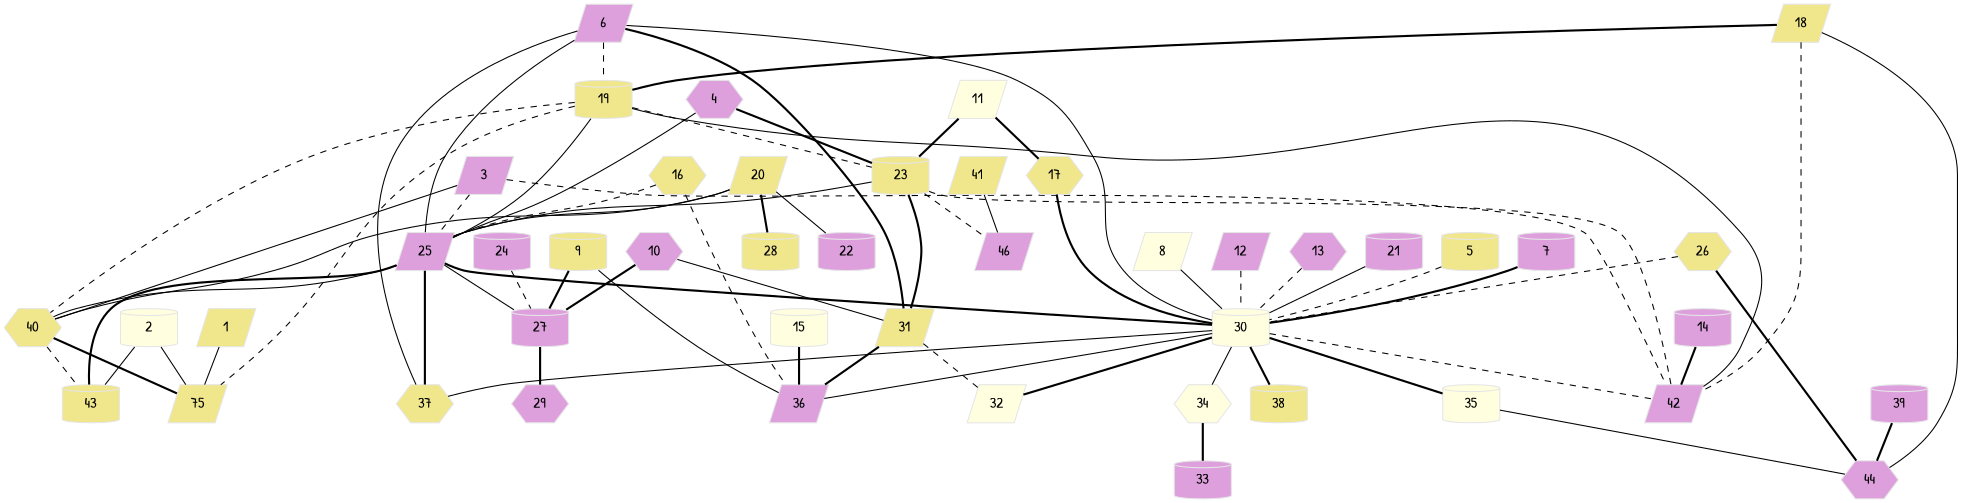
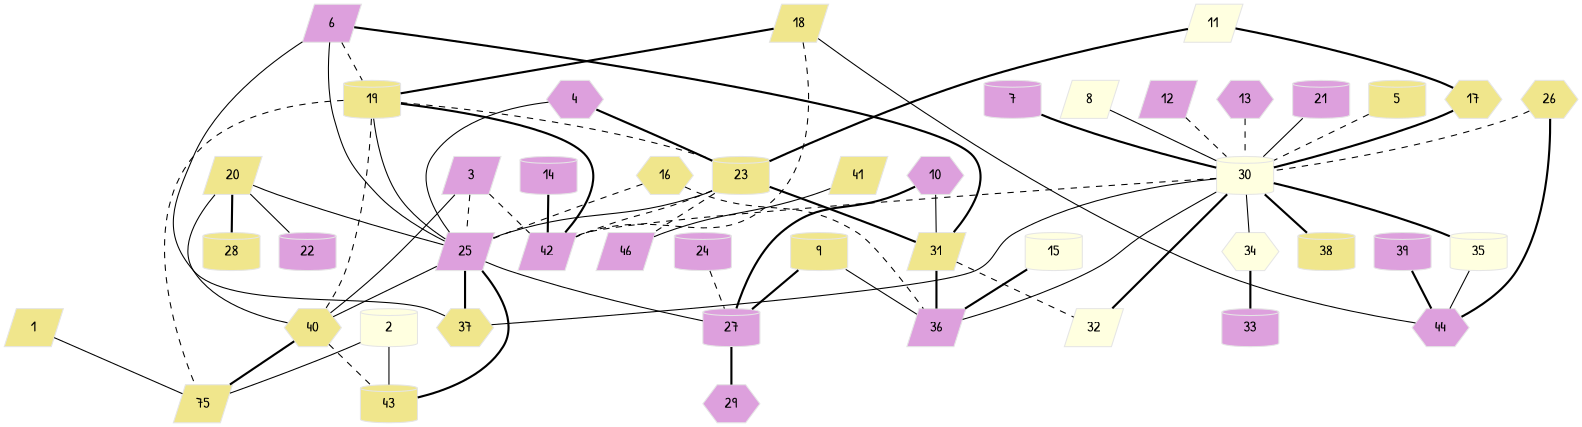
edge "6" -- "30": removed
edge "19" -- "42": style solid -> bold
edge "25" -- "30": removed
